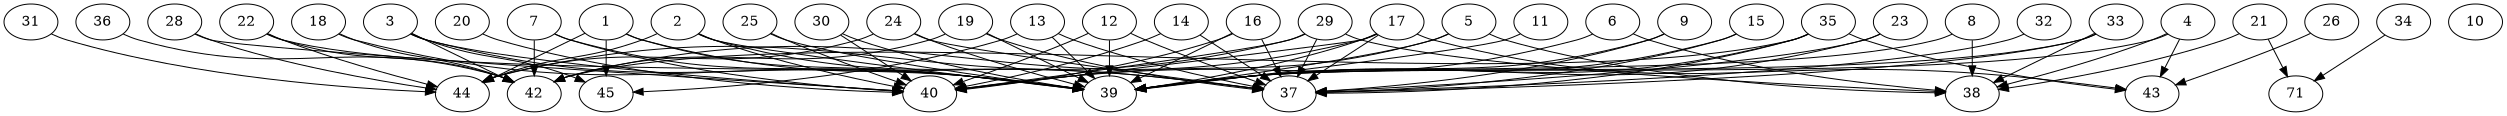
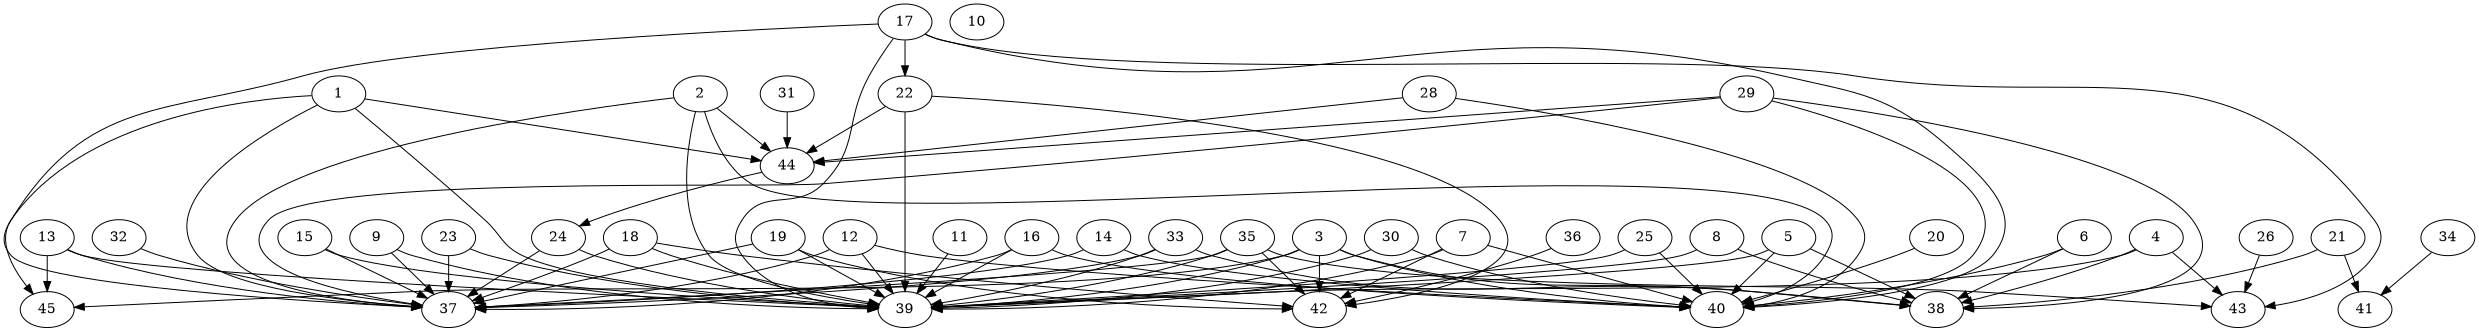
edge "24" -> "44": reversed
edge "17" -> "42": now "17" -> "22"
node "71": label "71" -> "41"
edge "18" -> "37": added
edge "3" -> "38": added
